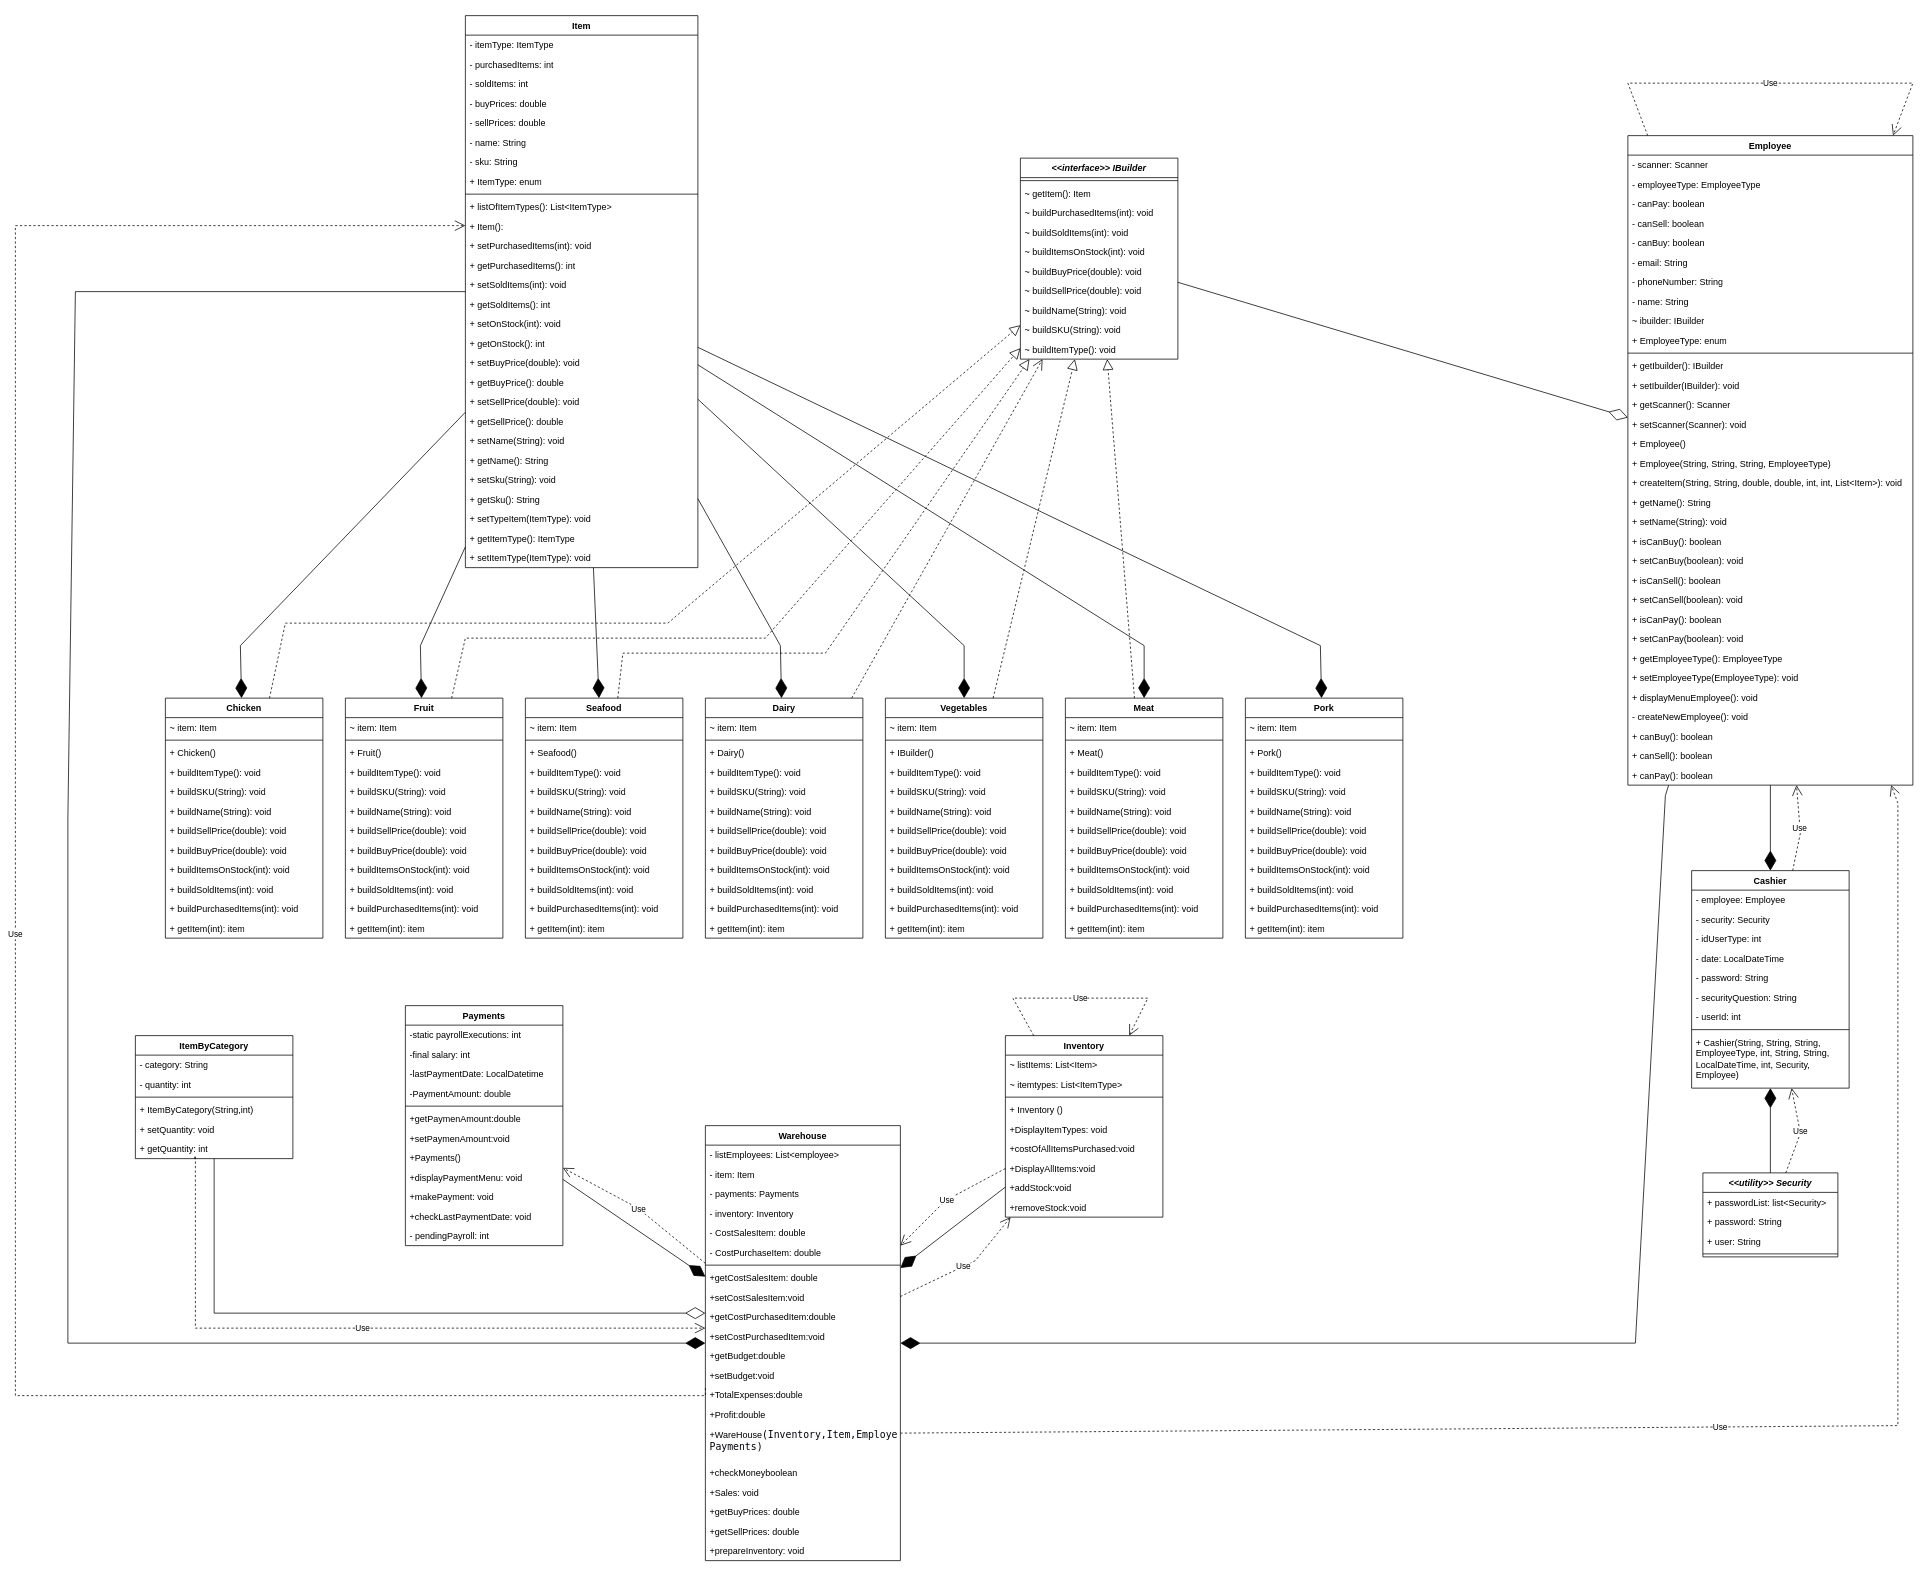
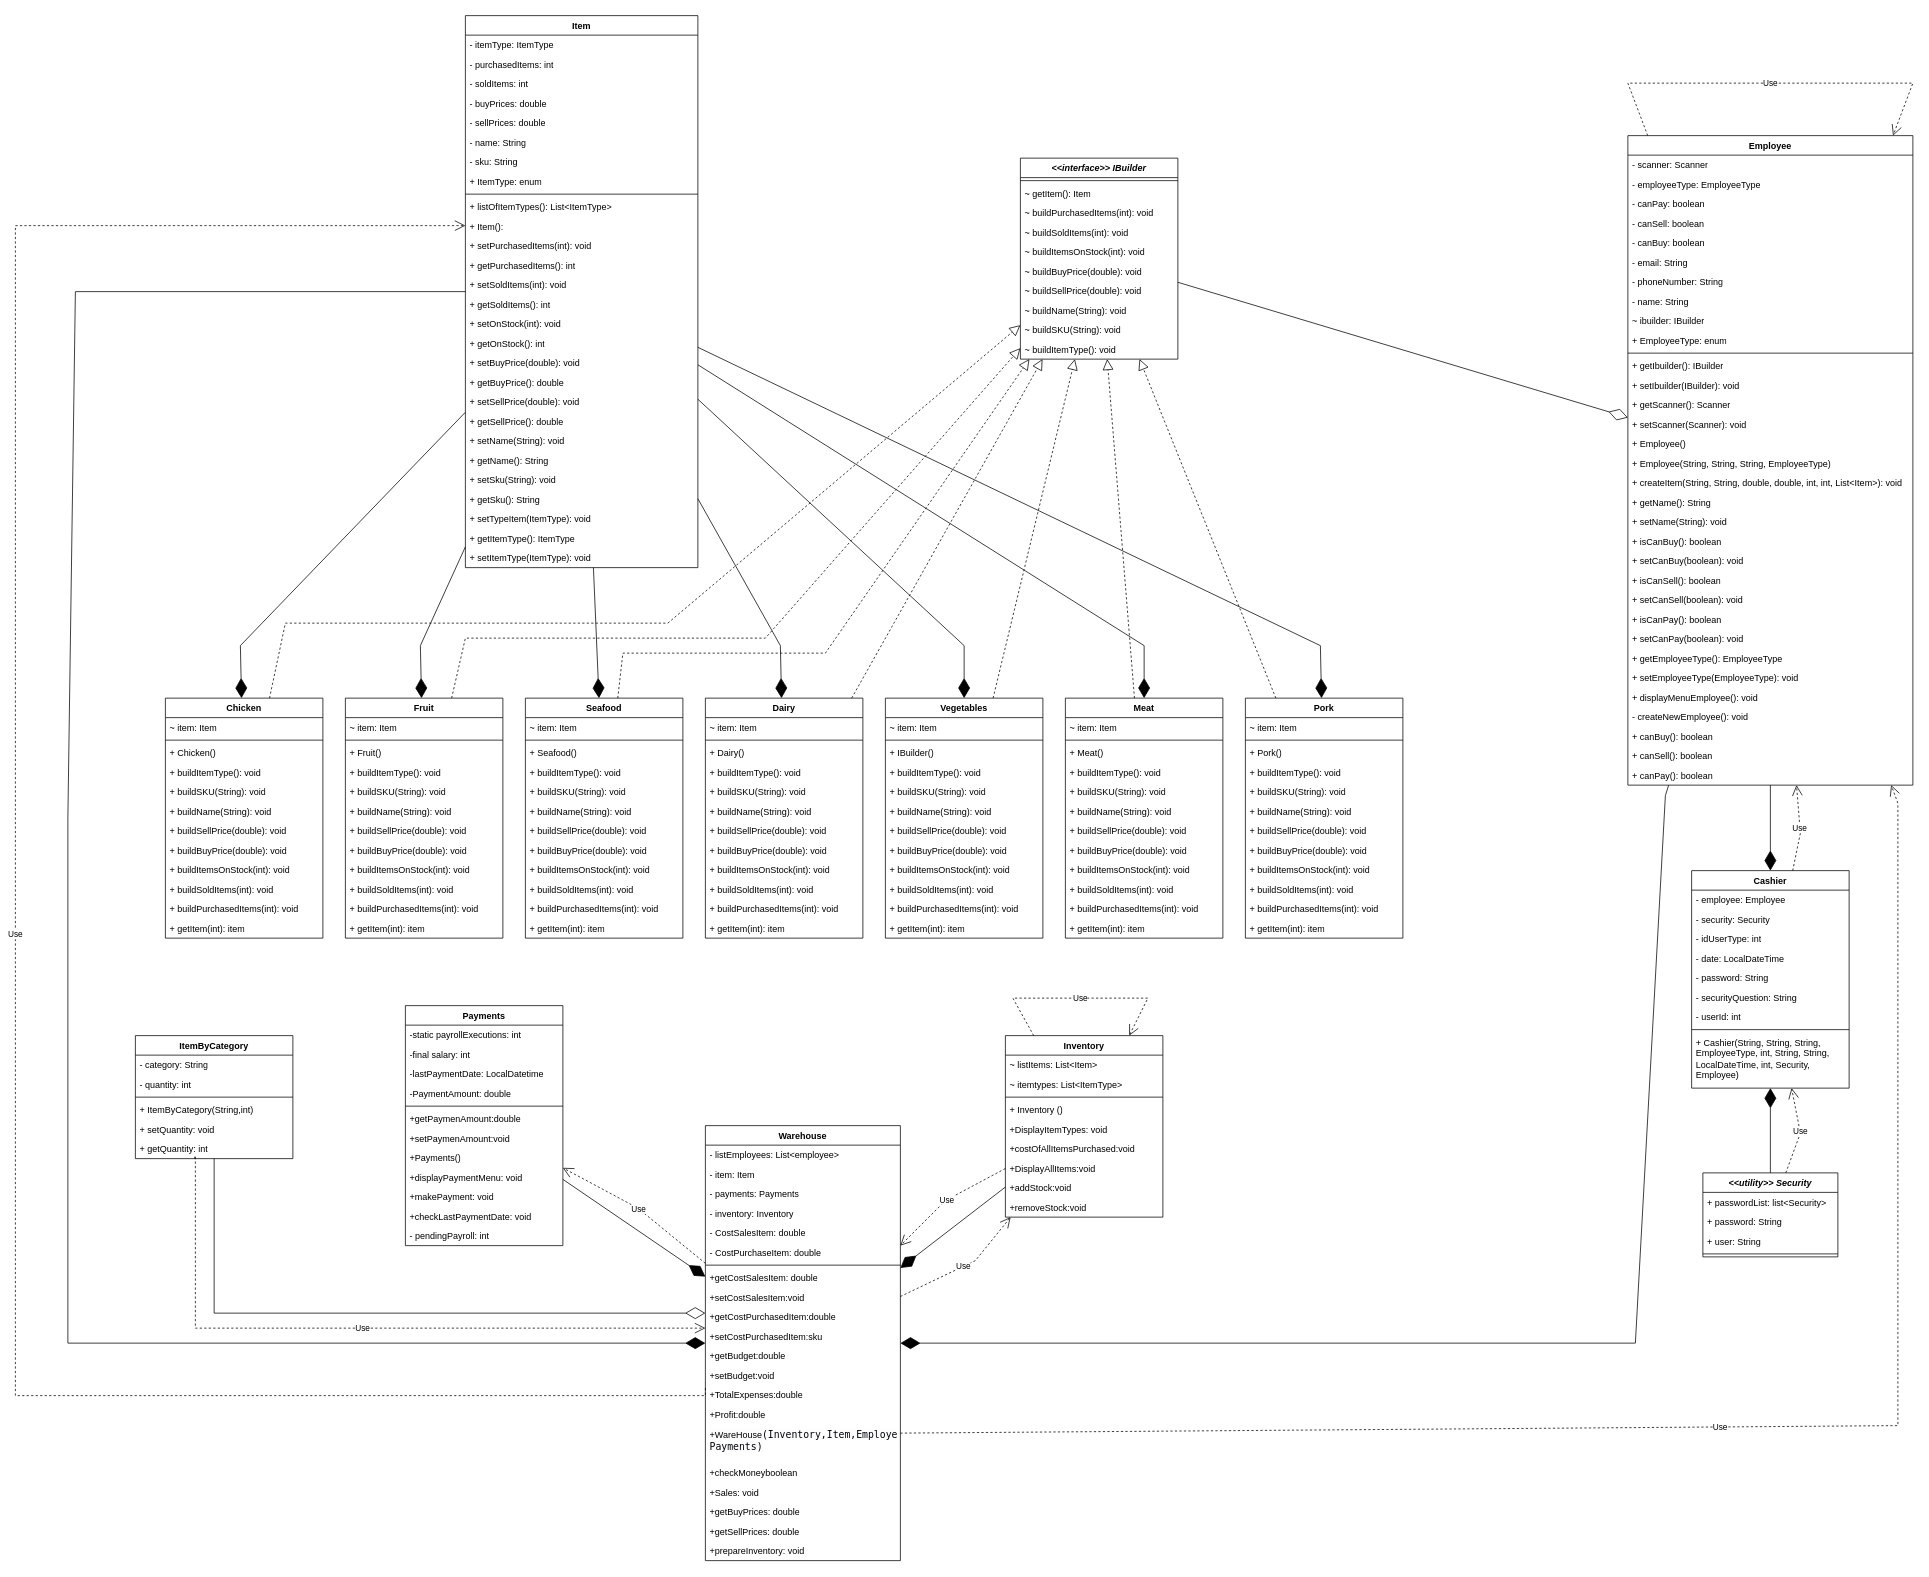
edge "Dairy" -> "<<interface>> IBuilder": arrowhead open -> block
edge "Pork" -> "<<interface>> IBuilder": added
node "+setCostPurchasedItem:void": label "+setCostPurchasedItem:void" -> "+setCostPurchasedItem:sku"
